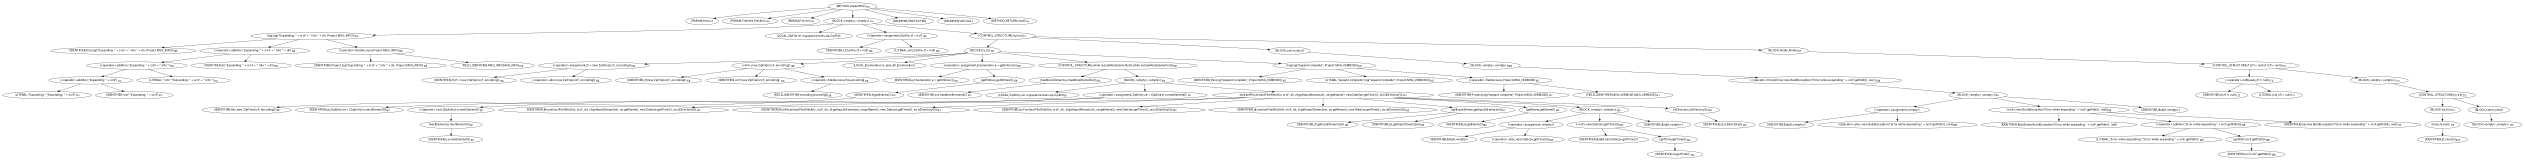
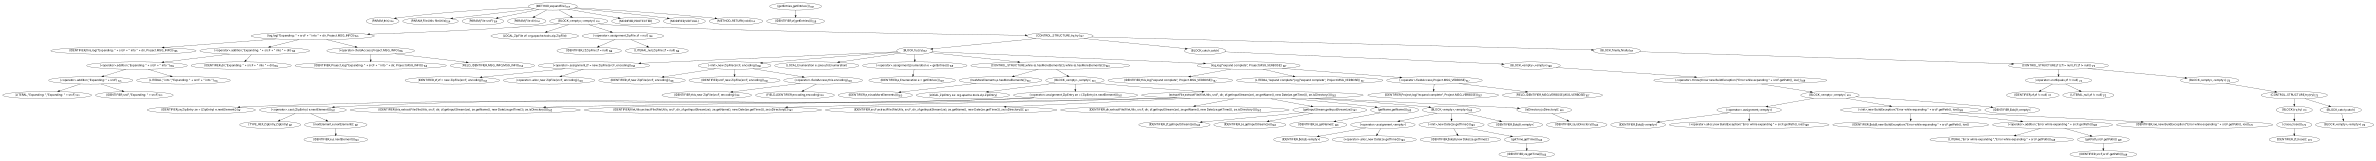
node "(PARAM,File srcF)": added
edge "(<operator>.assignment,Enumeration e = getEntries())" -> "(getEntries,getEntries())": removed
node "(FIELD_IDENTIFIER,encoding,encoding)": text "108" -> "158"
edge "(IDENTIFIER,zf,getEntries())" -> "(IDENTIFIER,this,new ZipFile(srcF, encoding))": now "(<operator>.fieldAccess,this.encoding)" -> "(IDENTIFIER,this,new ZipFile(srcF, encoding))"
node "(TYPE_REF,ZipEntry,ZipEntry)": added
